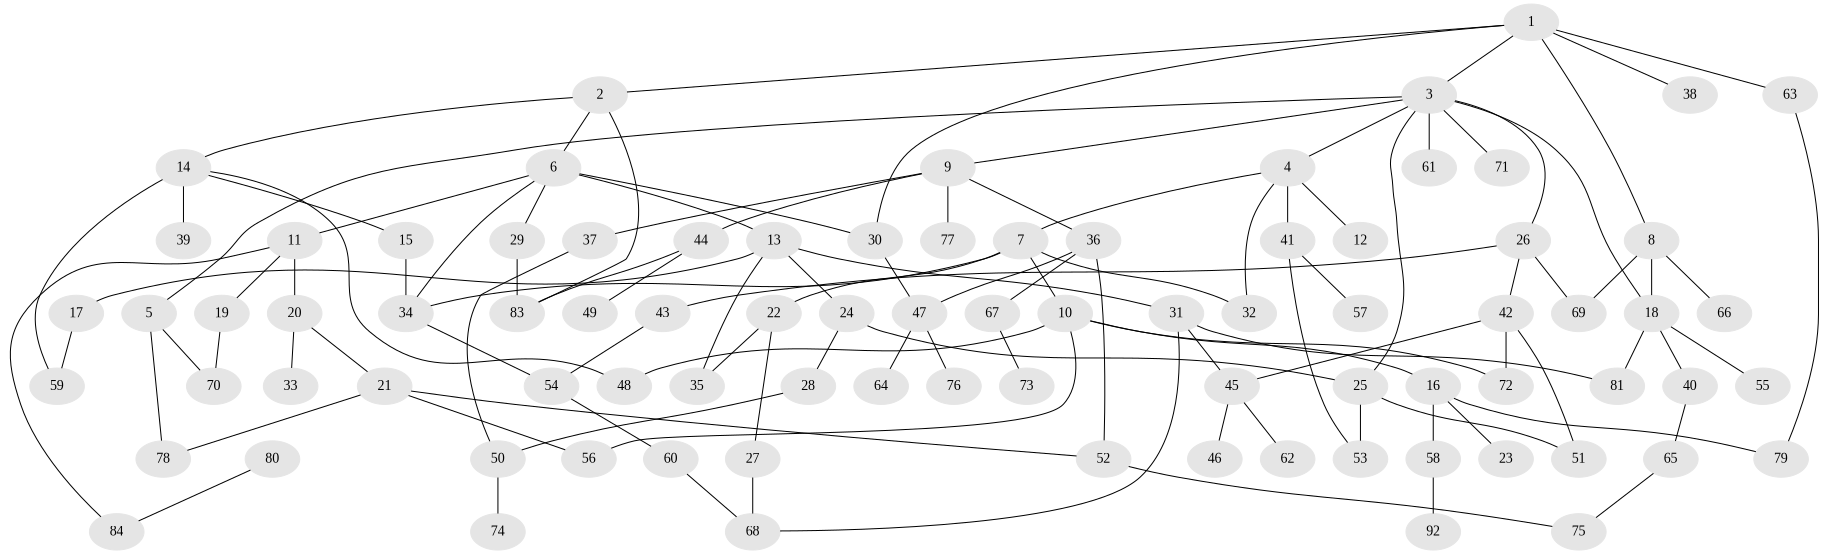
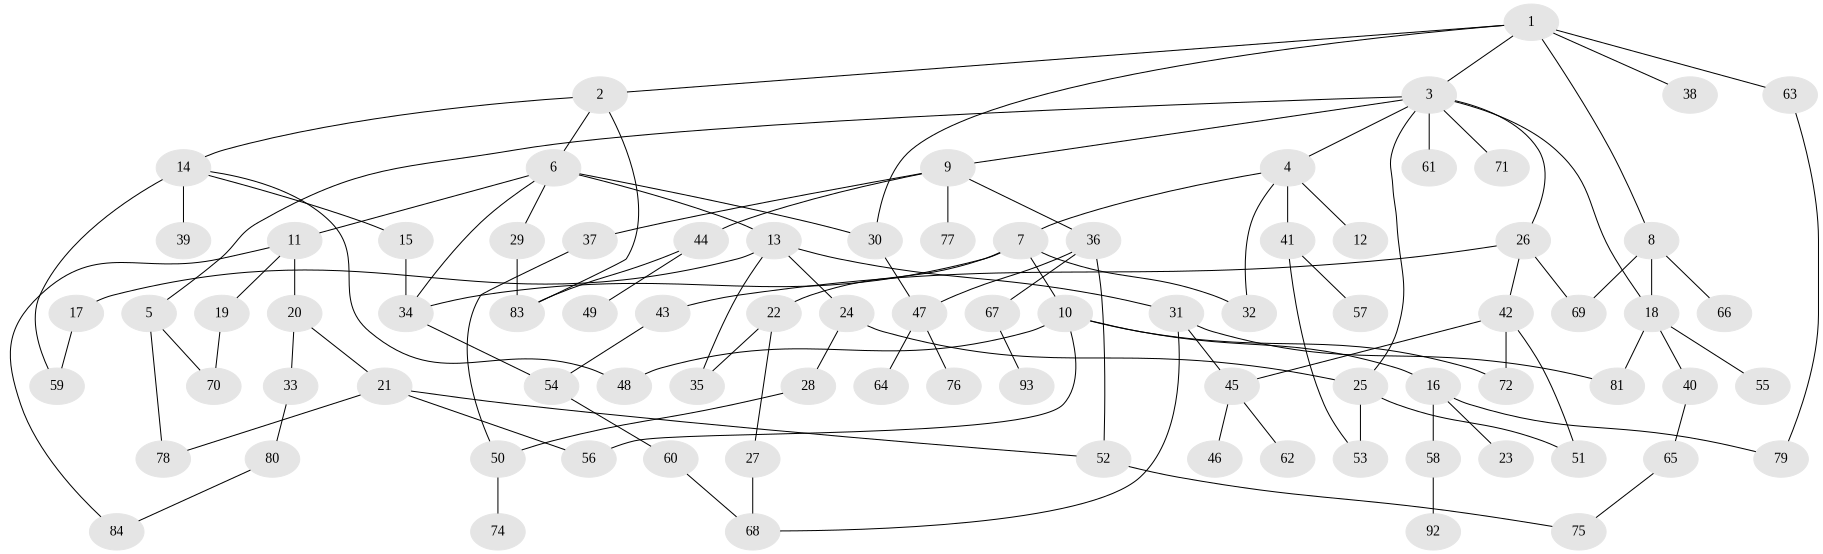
node "73": label "73" -> "93"
edge "33" -- "80": added
